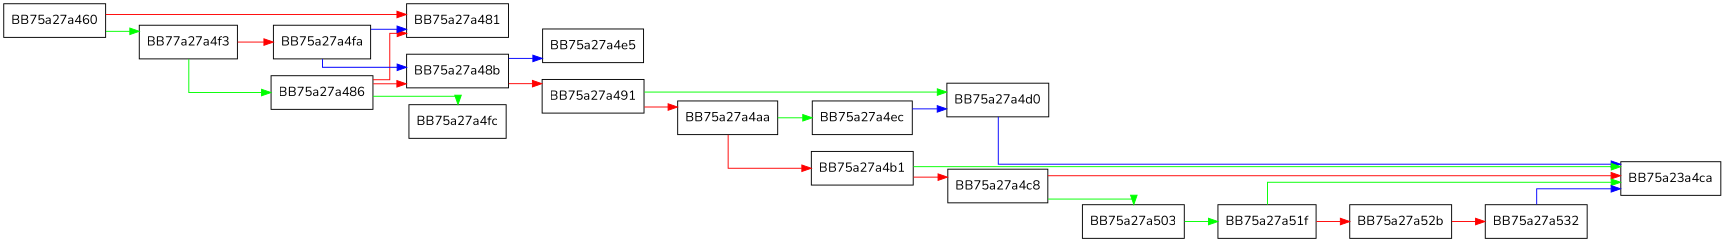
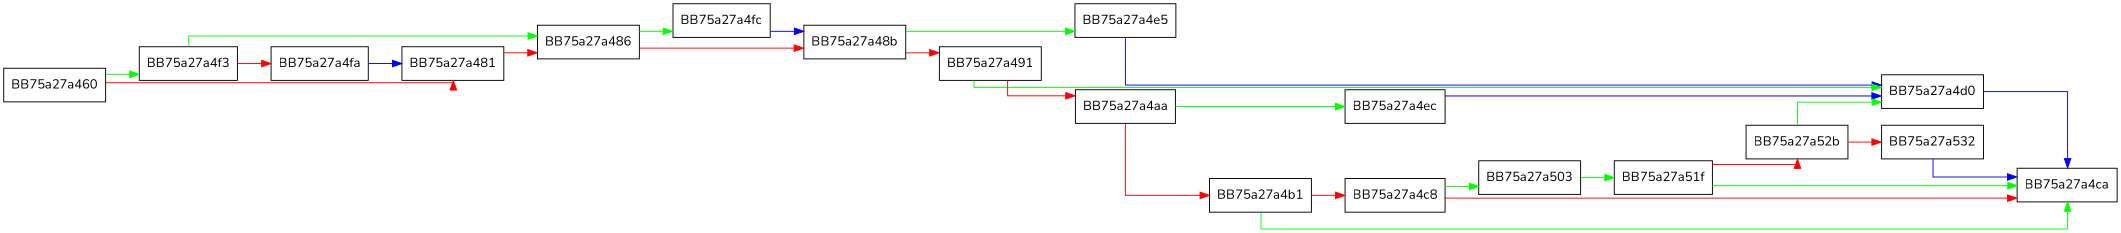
node "BB77a27a4f3": label "BB77a27a4f3" -> "BB75a27a4f3"
edge "BB75a27a48b" -> "BB75a27a4e5": color blue -> green
edge "BB75a27a486" -> "BB75a27a481": reversed
edge "BB75a27a4fa" -> "BB75a27a48b": now "BB75a27a4fc" -> "BB75a27a48b"
edge "BB75a27a4e5" -> "BB75a27a4d0": added
edge "BB75a27a52b" -> "BB75a27a4d0": added
node "BB75a23a4ca": label "BB75a23a4ca" -> "BB75a27a4ca"
